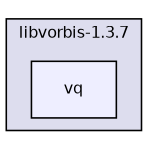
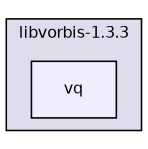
cluster "libvorbis-1.3.7": label "libvorbis-1.3.7" -> "libvorbis-1.3.3"
